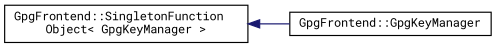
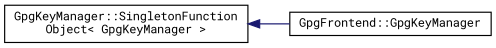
node "GpgFrontend::SingletonFunction Object< GpgKeyManager >": label "GpgFrontend::SingletonFunction Object< GpgKeyManager >" -> "GpgKeyManager::SingletonFunction Object< GpgKeyManager >"
